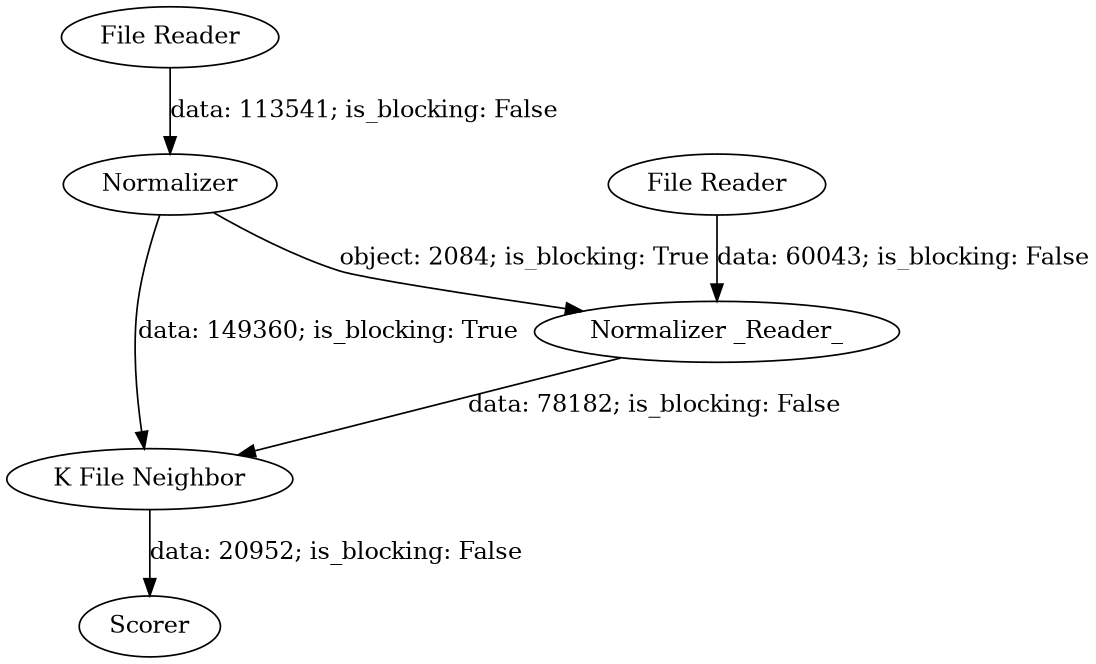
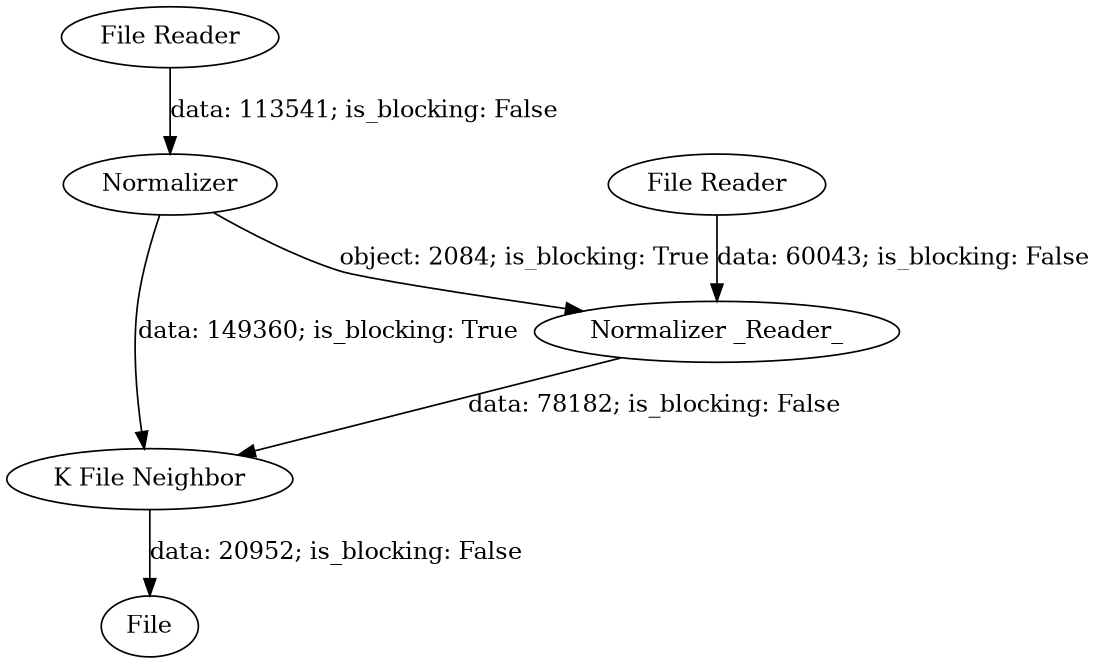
node "Scorer": label "Scorer" -> "File"
